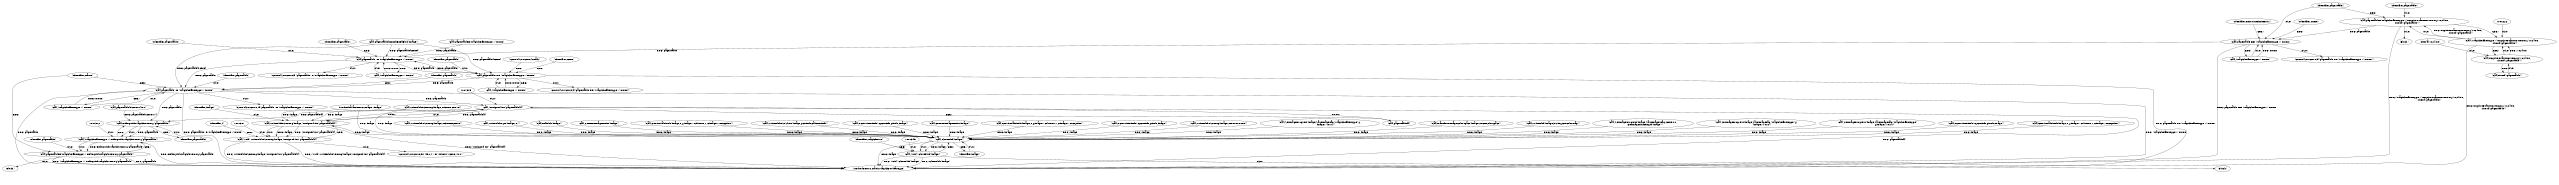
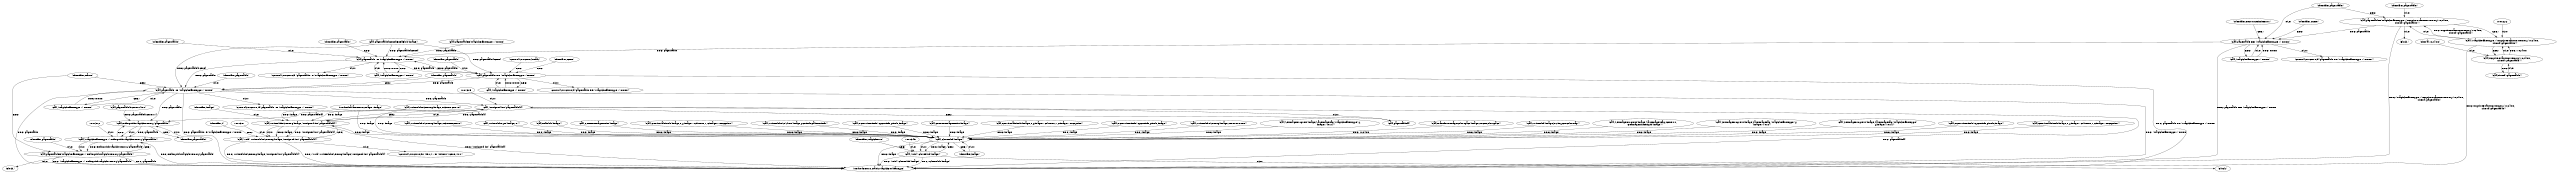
edge "(Call,WriteBlobLSBLong(image,(unsigned int) page_table[i]))" -> "(Call,(unsigned int) page_table[i])": label "NULL: " -> "CFG: "
edge "(Call,page_table[i])" -> "(Call,(unsigned int) page_table[i])": label "NULL: " -> "AST: "
edge "(Call,TransformImageColorspace(image,sRGBColorspace))" -> "(Call,CloseBlob(image))": label "DDG: image" -> "DDG: 1024UL"
